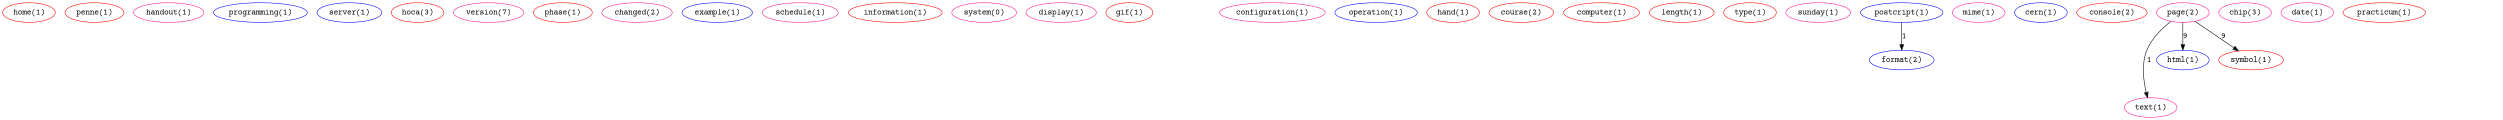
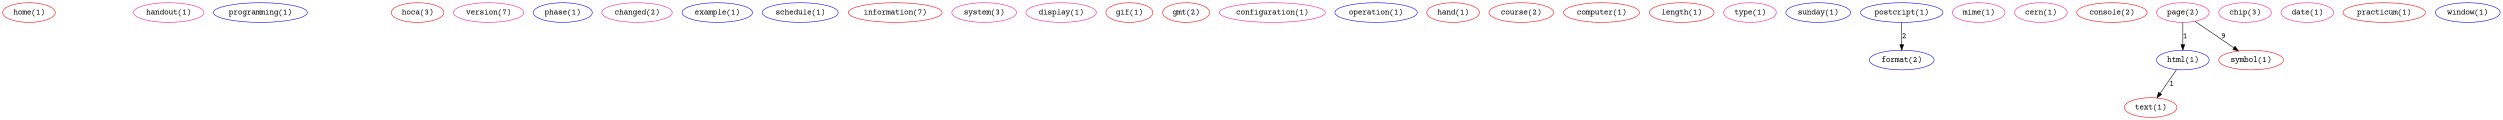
node "penne(1)": removed
node "server(1)": removed
node "phase(1)": color red -> blue
node "schedule(1)": color deeppink -> blue
node "information(1)": label "information(1)" -> "information(7)"
node "system(0)": label "system(0)" -> "system(3)"
node "gmt(2)": added
node "type(1)": color red -> deeppink
node "sunday(1)": color deeppink -> blue
node "cern(1)": color blue -> deeppink
node "window(1)": added
edge "postcript(1)" -> "format(2)": label "1" -> "2"
edge "page(2)" -> "html(1)": label "9" -> "1"
edge "page(2)" -> "text(1)": now "html(1)" -> "text(1)"
node "text(1)": color deeppink -> red
